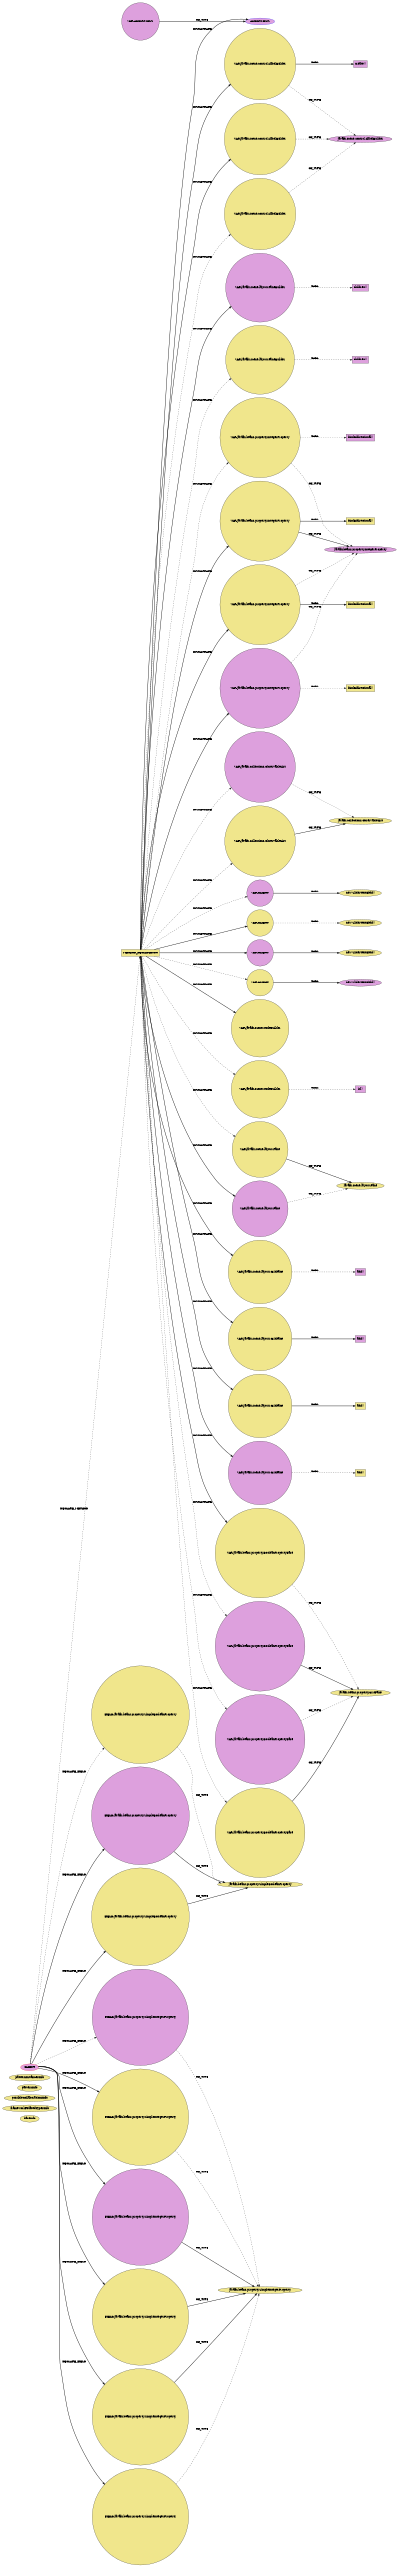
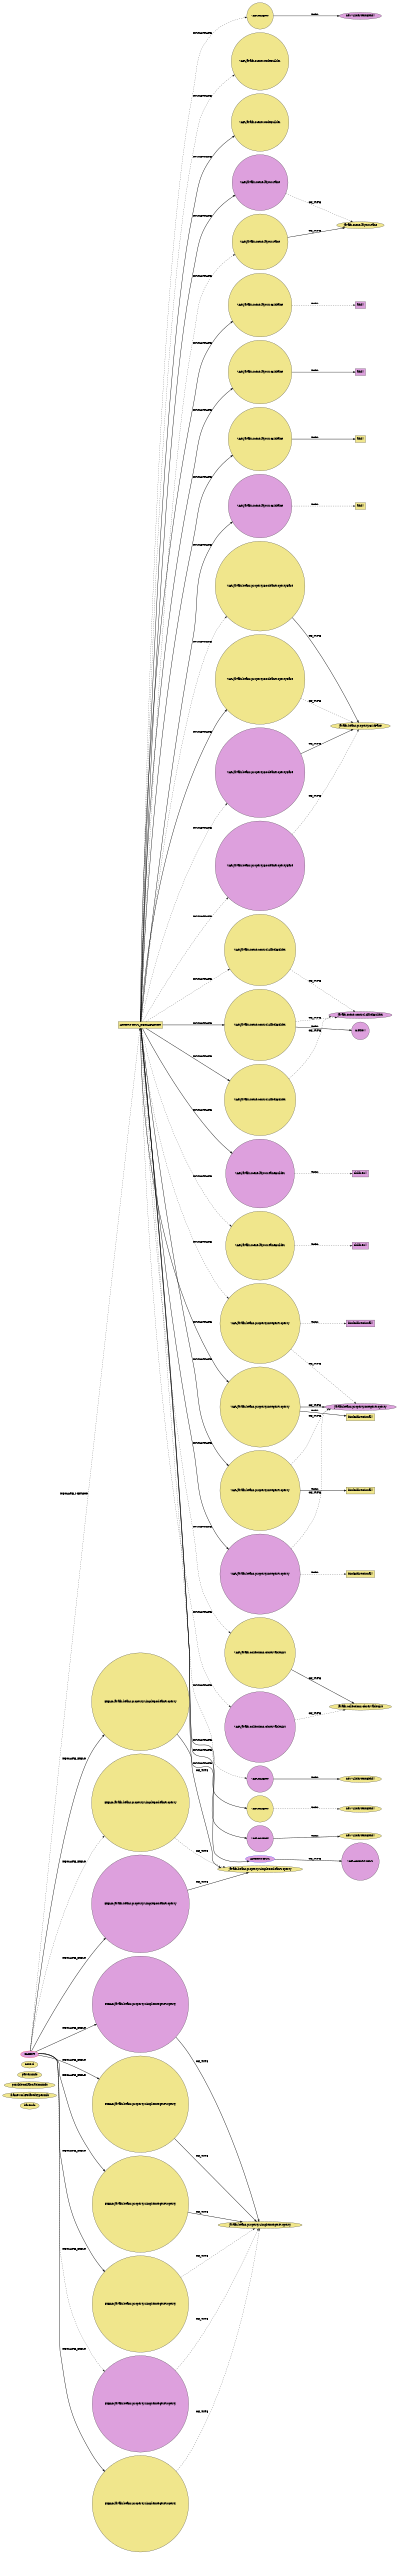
edge "VAR:ANONYMOUS" -> "ANONYMOUS": reversed
node "create()": shape box -> circle
node "METHOD_DECLARATION": label "METHOD_DECLARATION" -> "ANONYMOUS_DECLARATION"
node "id()": removed
node "patternInstancesInfo": label "patternInstancesInfo" -> "control"
